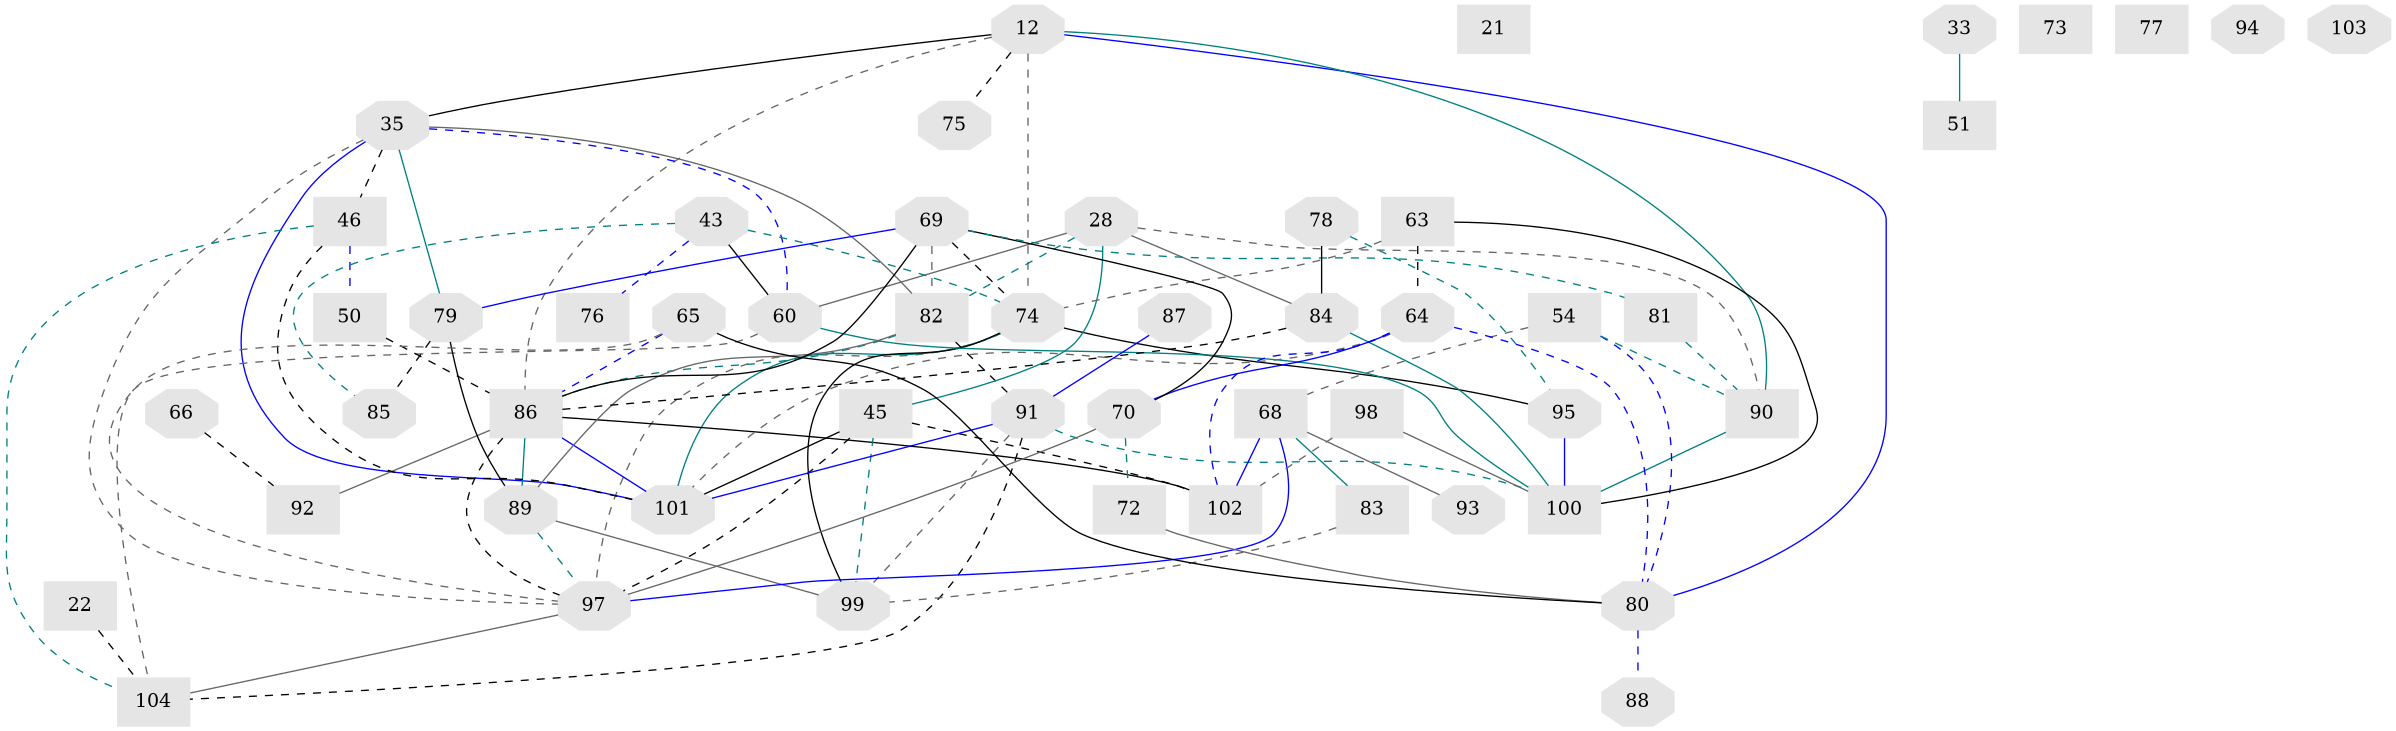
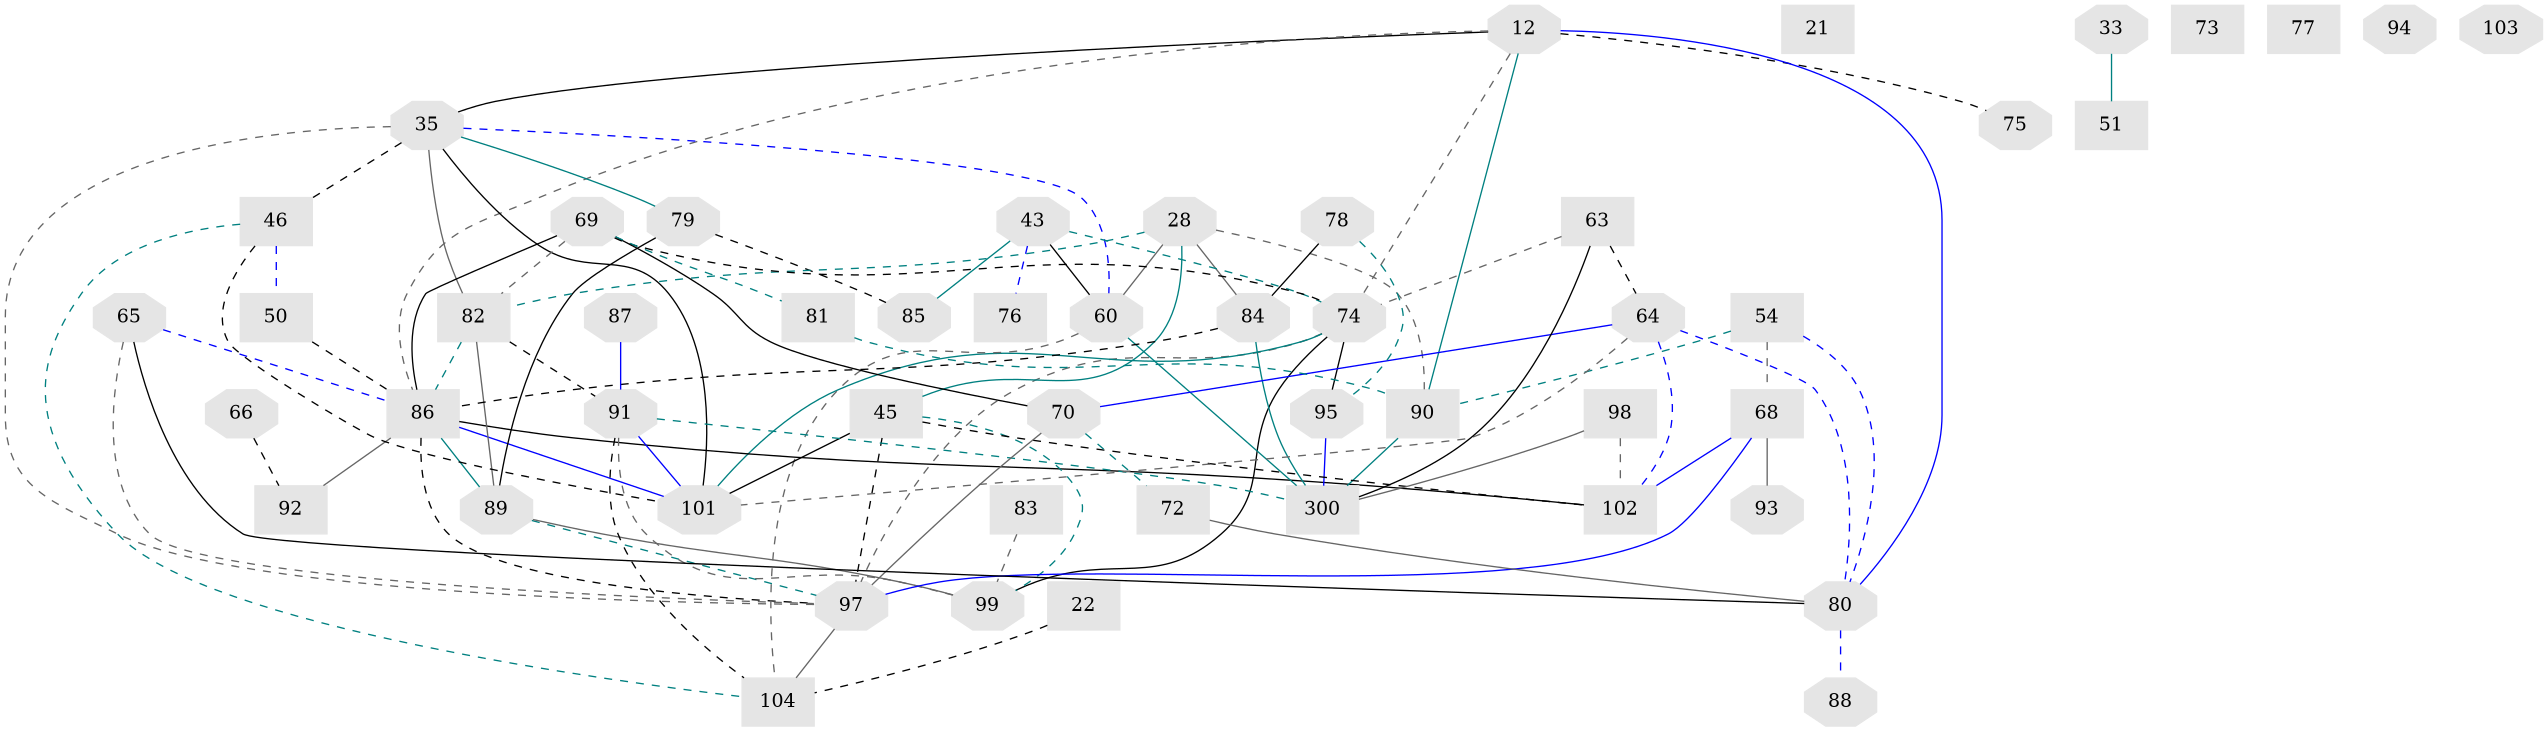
edge "43" -- "85": style dashed -> solid
edge "69" -- "79": removed
edge "35" -- "101": color blue -> black
edge "68" -- "83": removed
node "100": label "100" -> "300"
